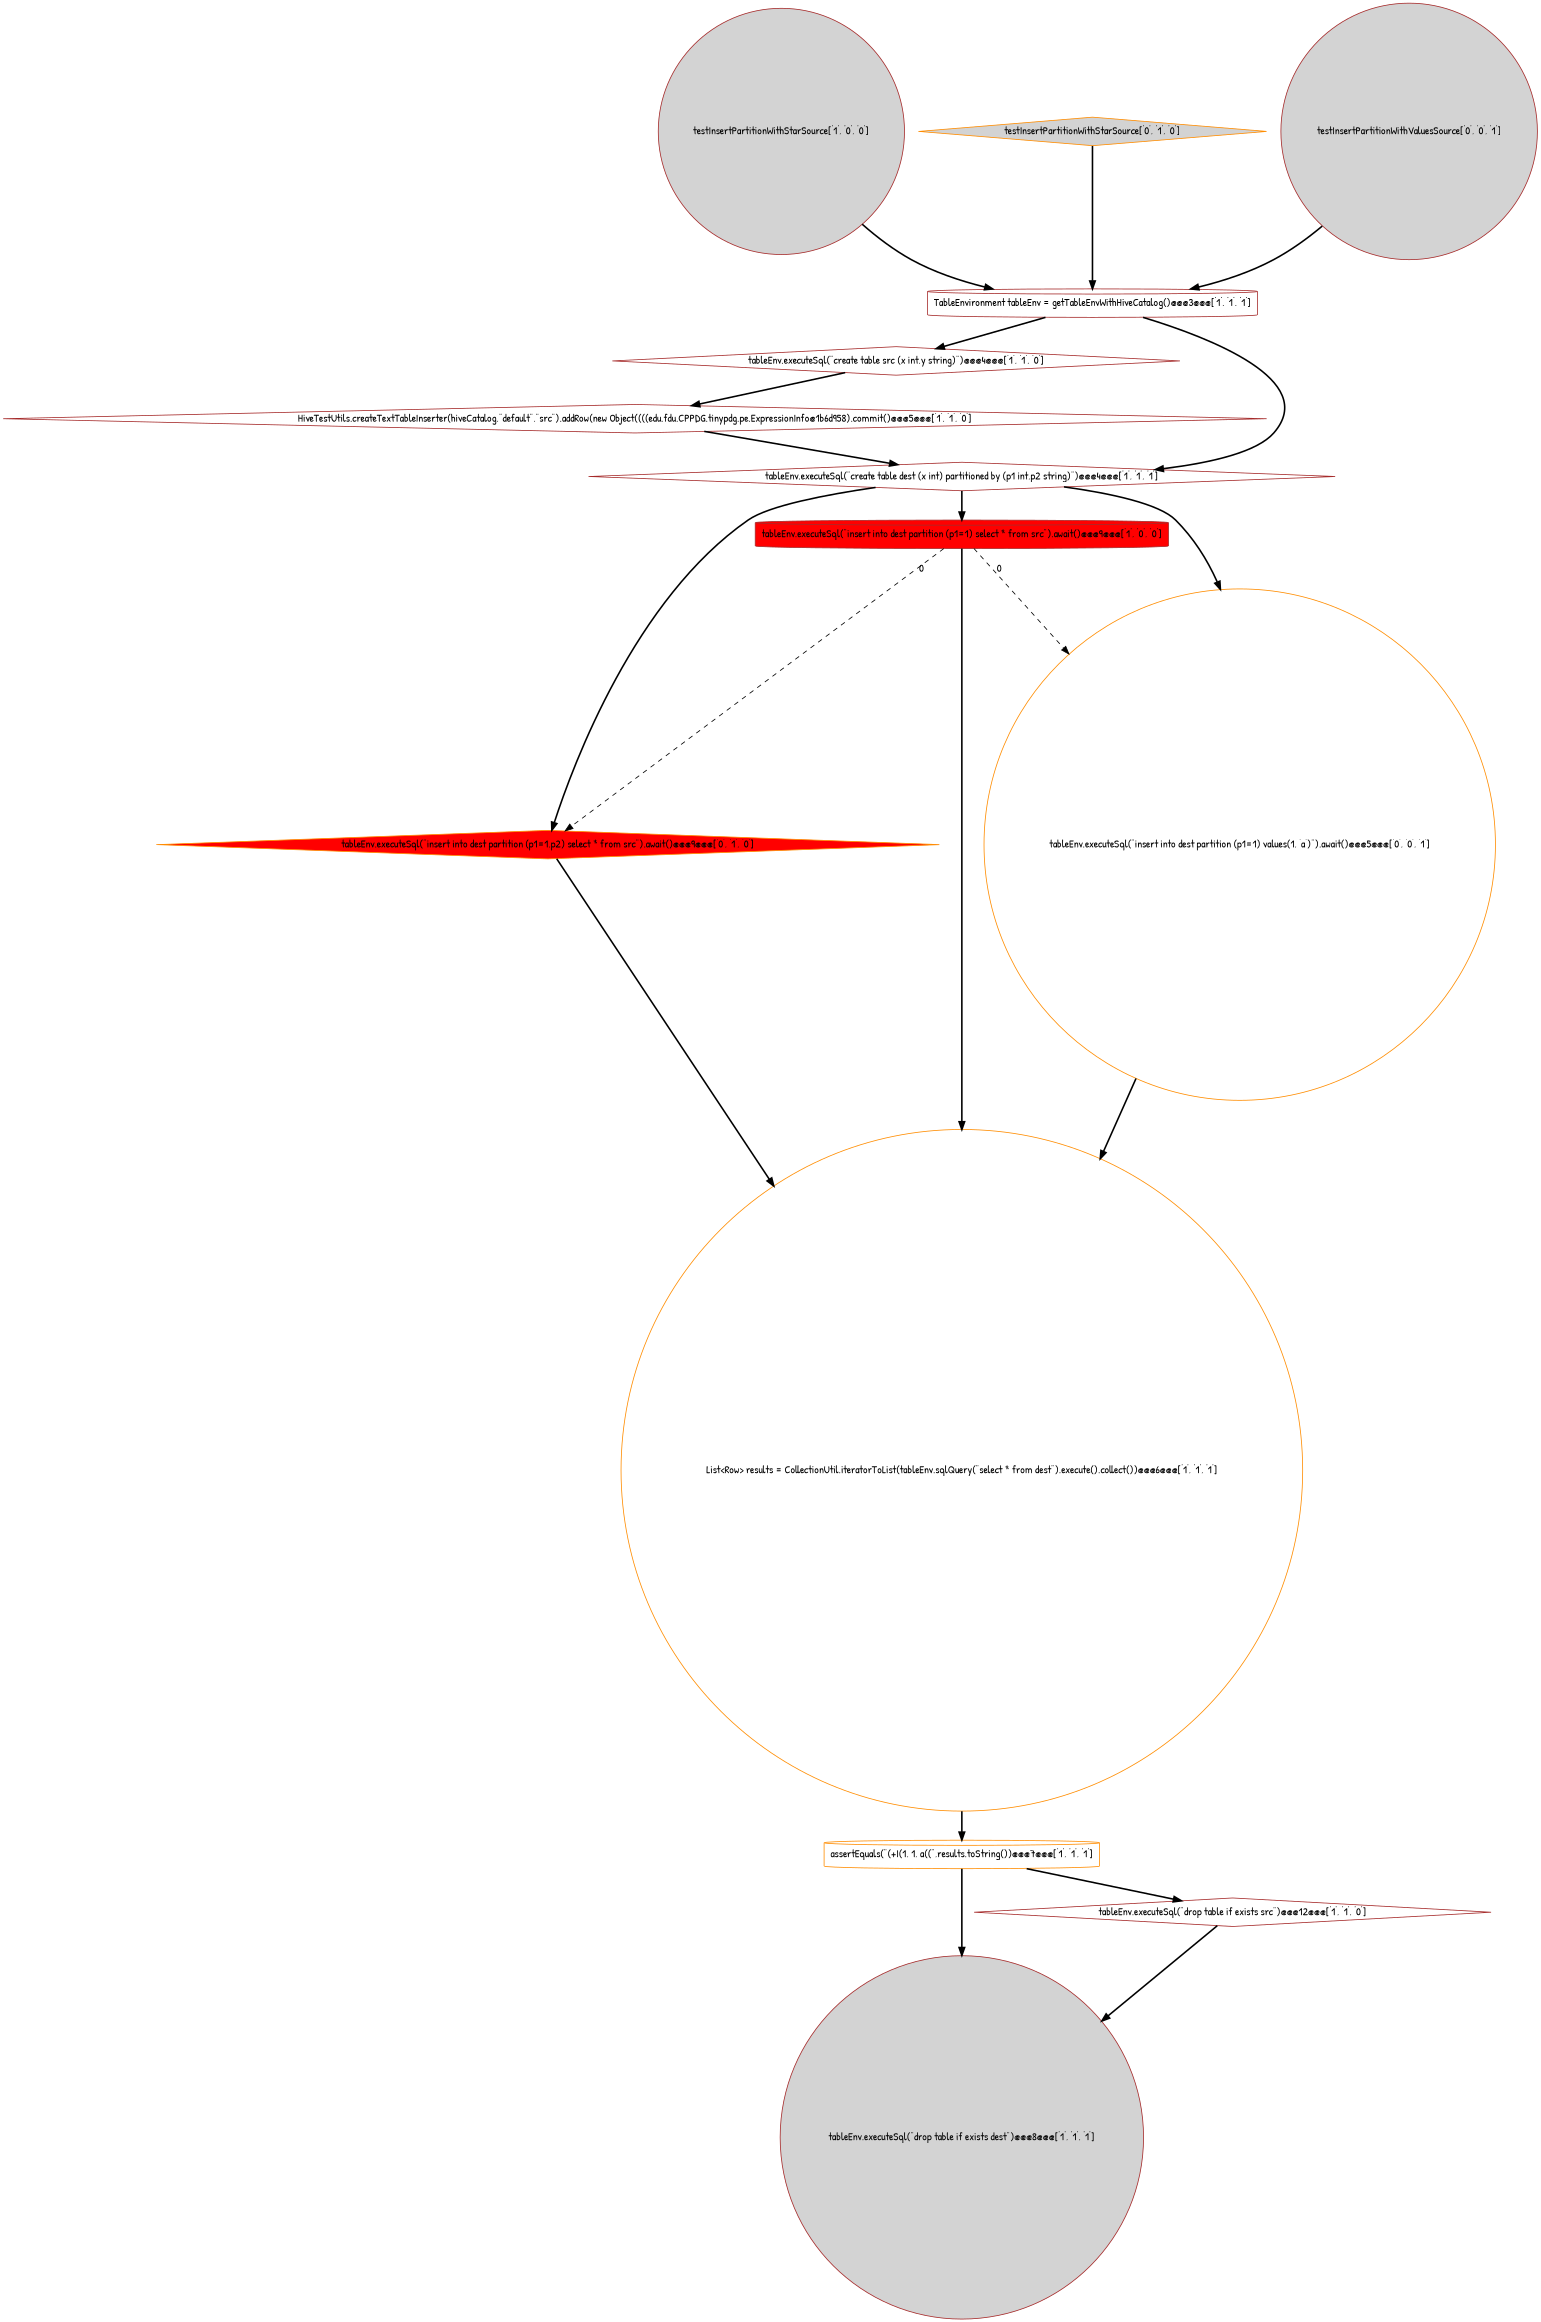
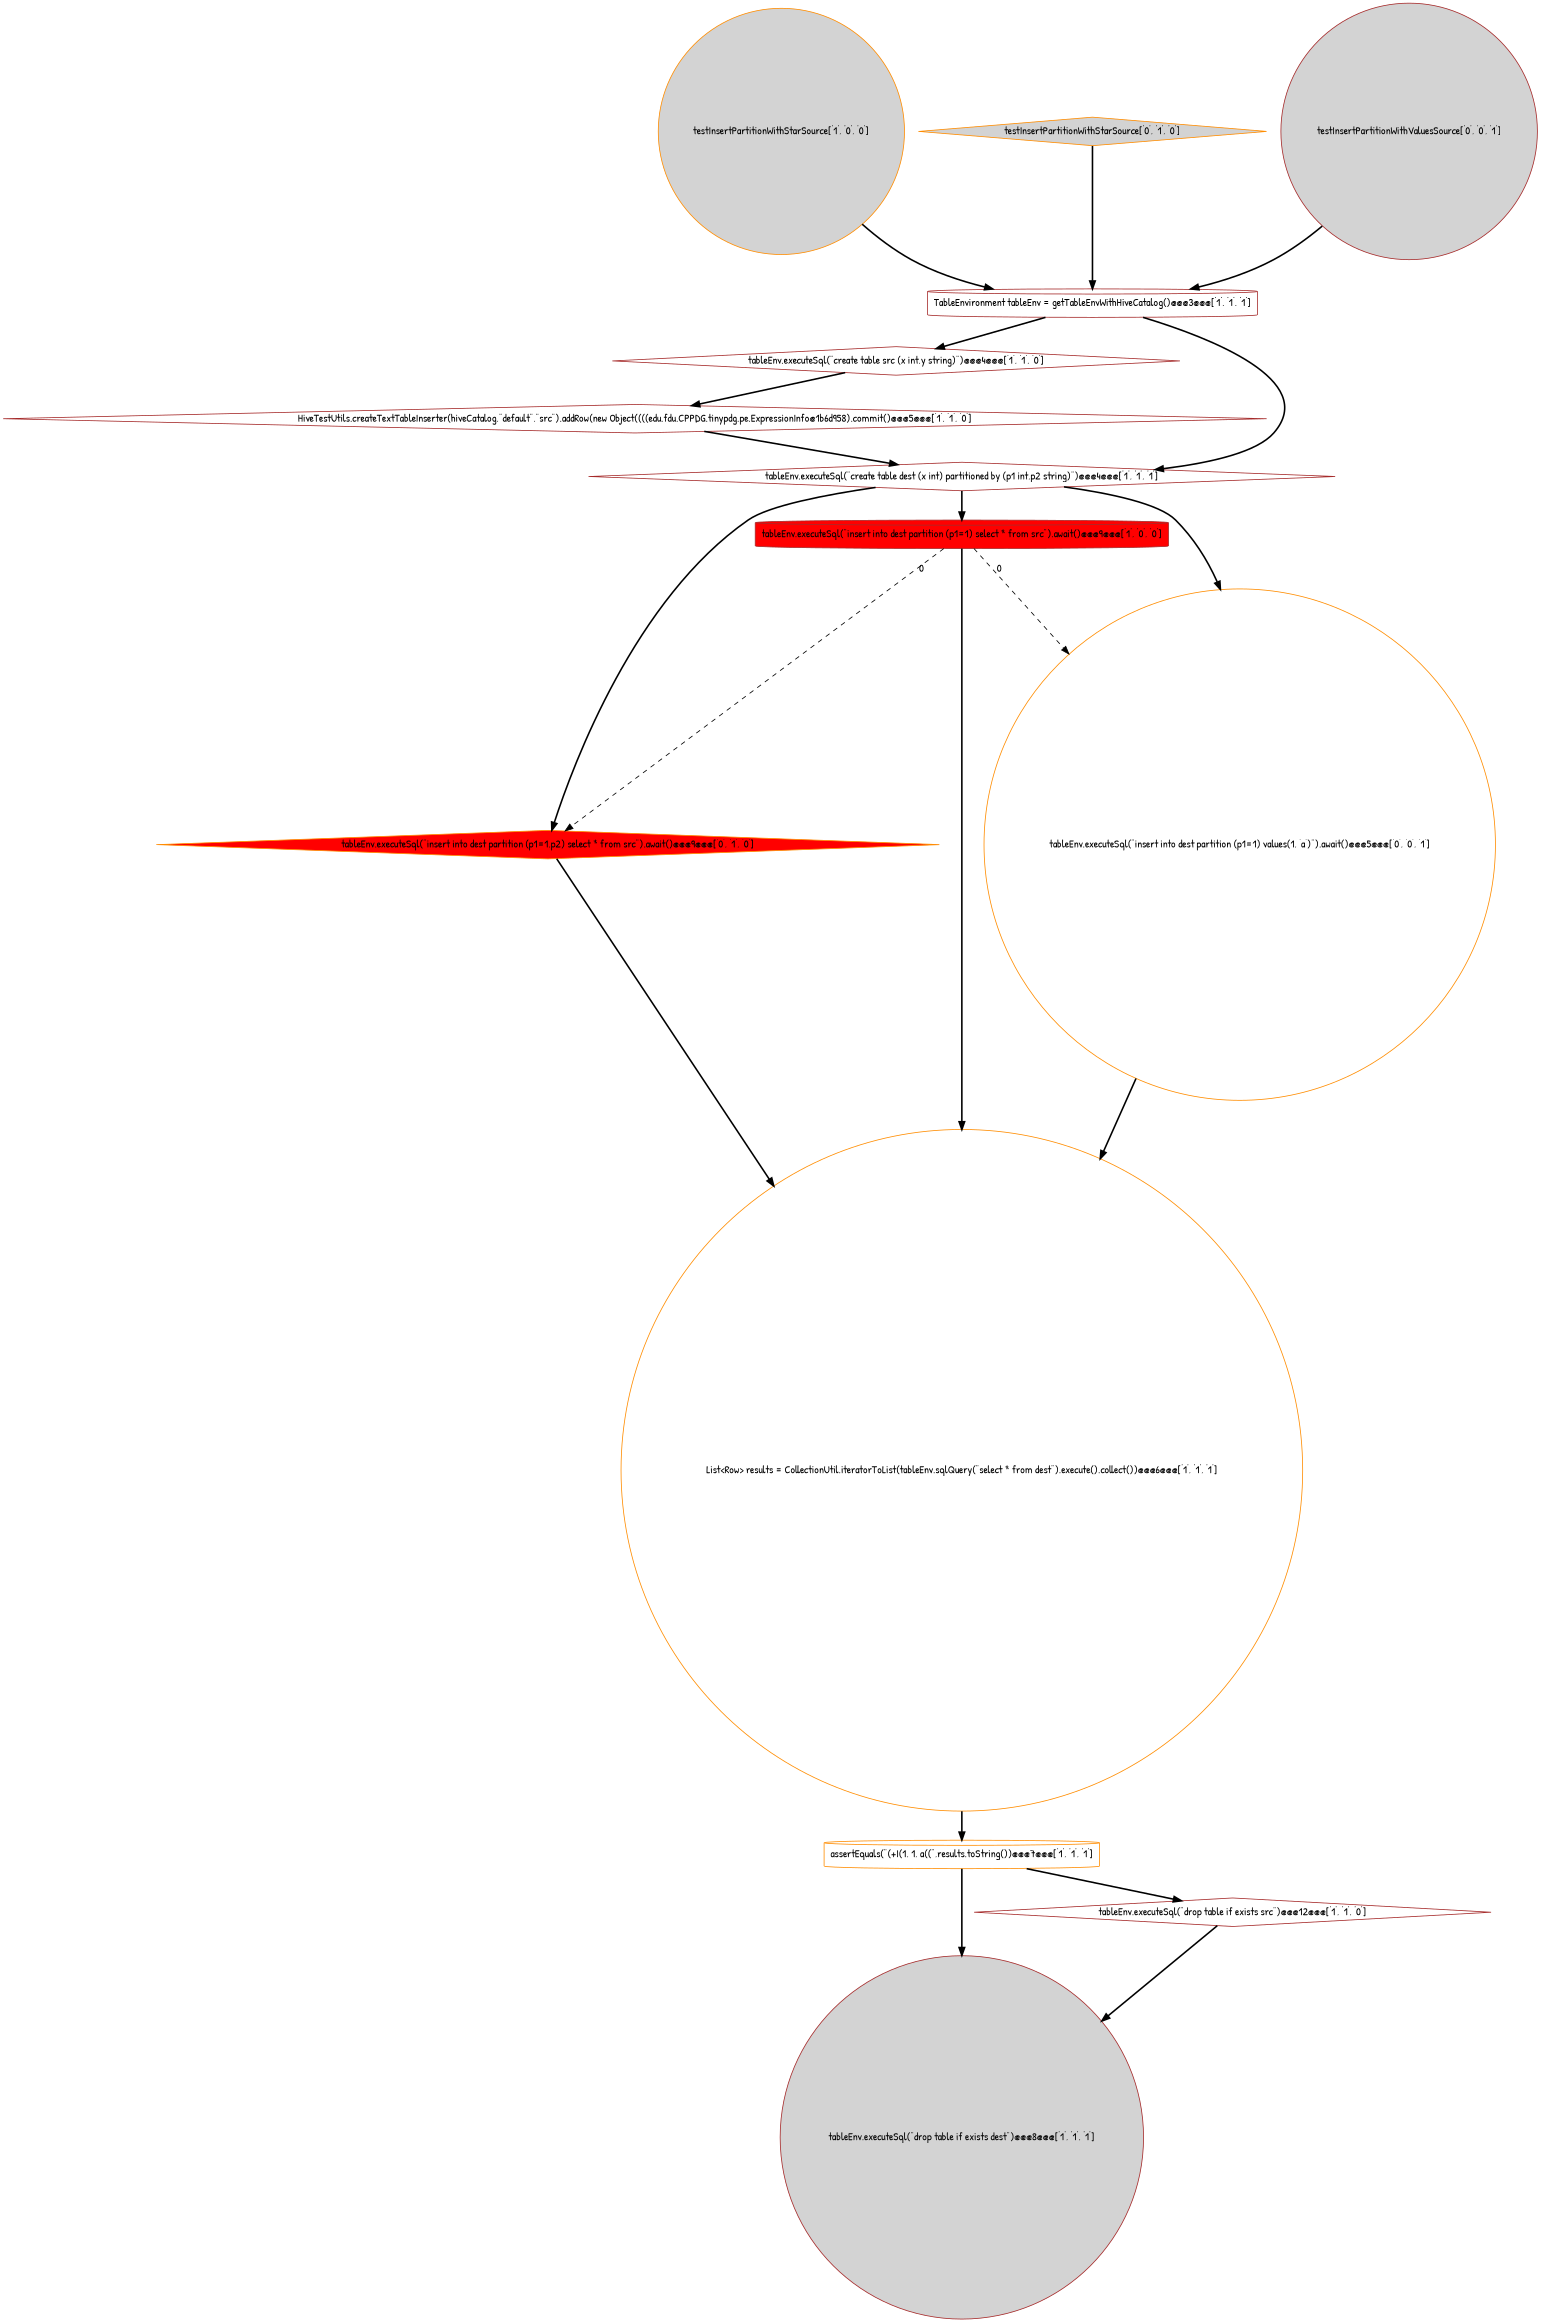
node "testInsertPartitionWithStarSource['1', '0', '0']": color brown -> darkorange
